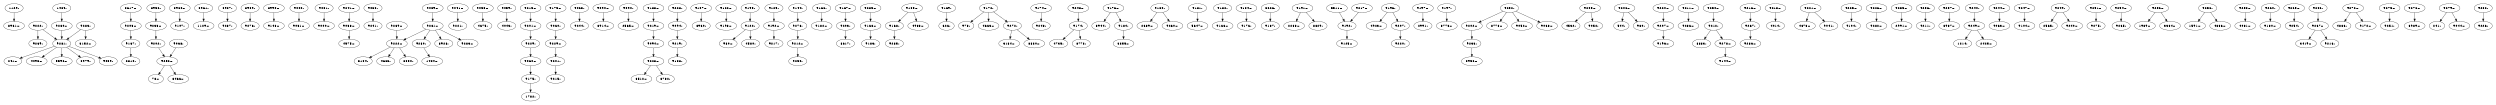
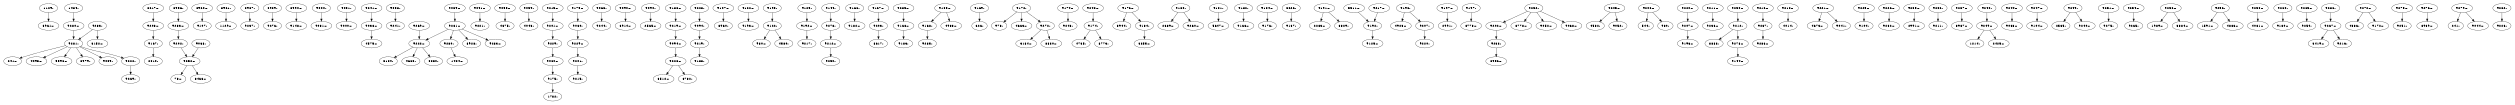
edge "9222-" -> "9281-": reversed
